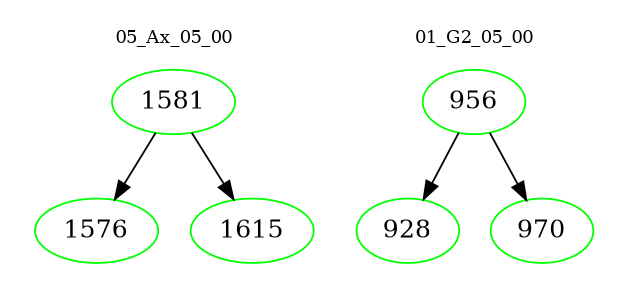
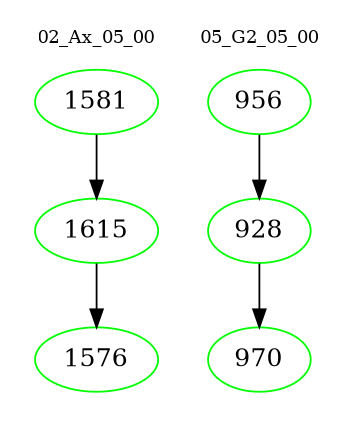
cluster "05_Ax_05_00": label "05_Ax_05_00" -> "02_Ax_05_00"
cluster "01_G2_05_00": label "01_G2_05_00" -> "05_G2_05_00"
edge "1581" -> "1576": now "1615" -> "1576"
edge "956" -> "970": now "928" -> "970"
